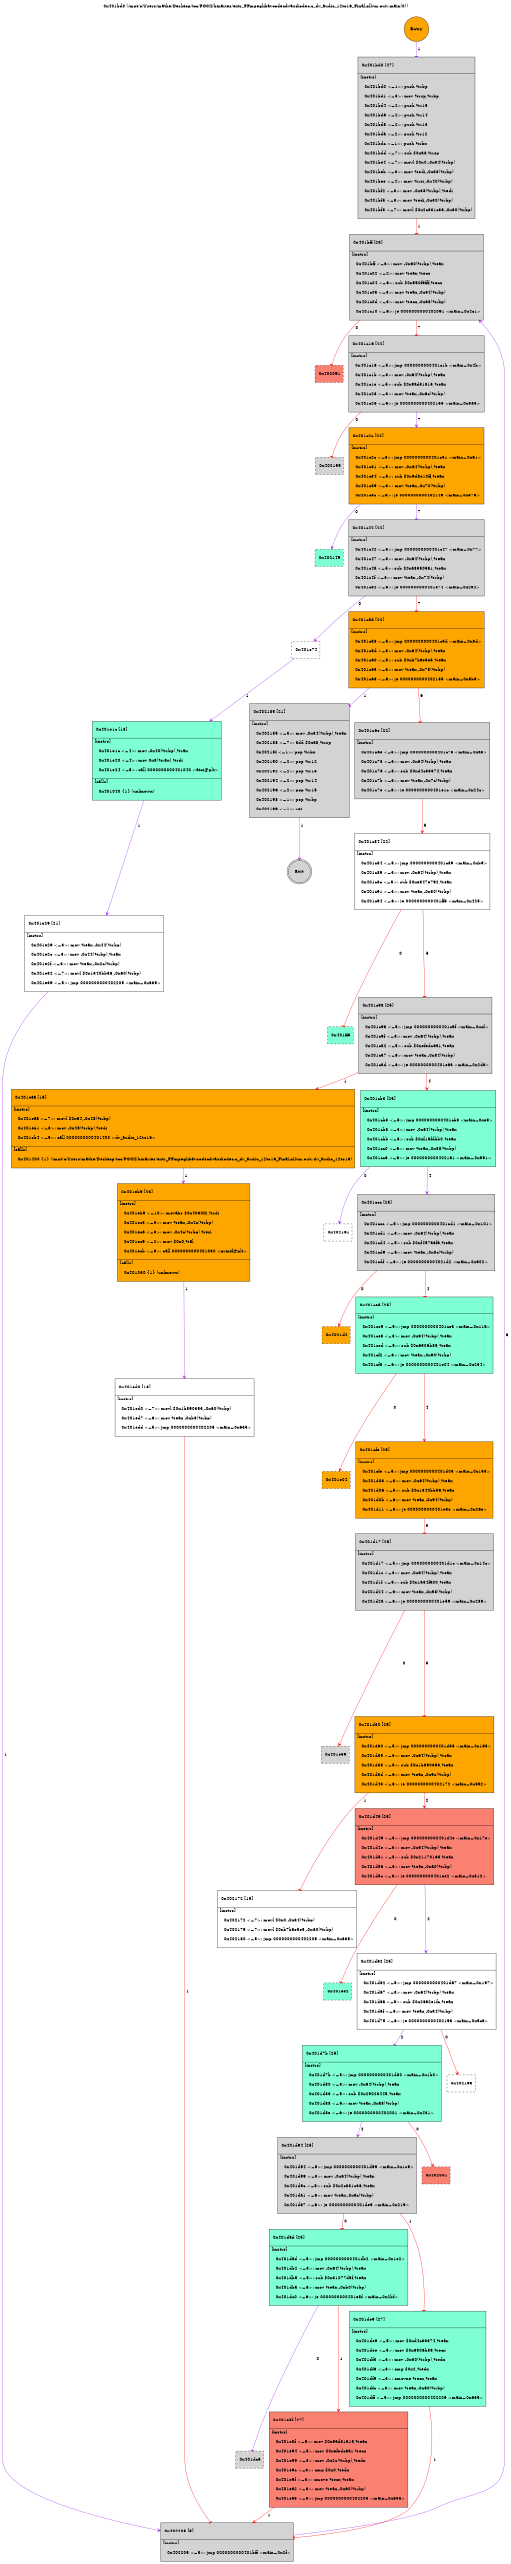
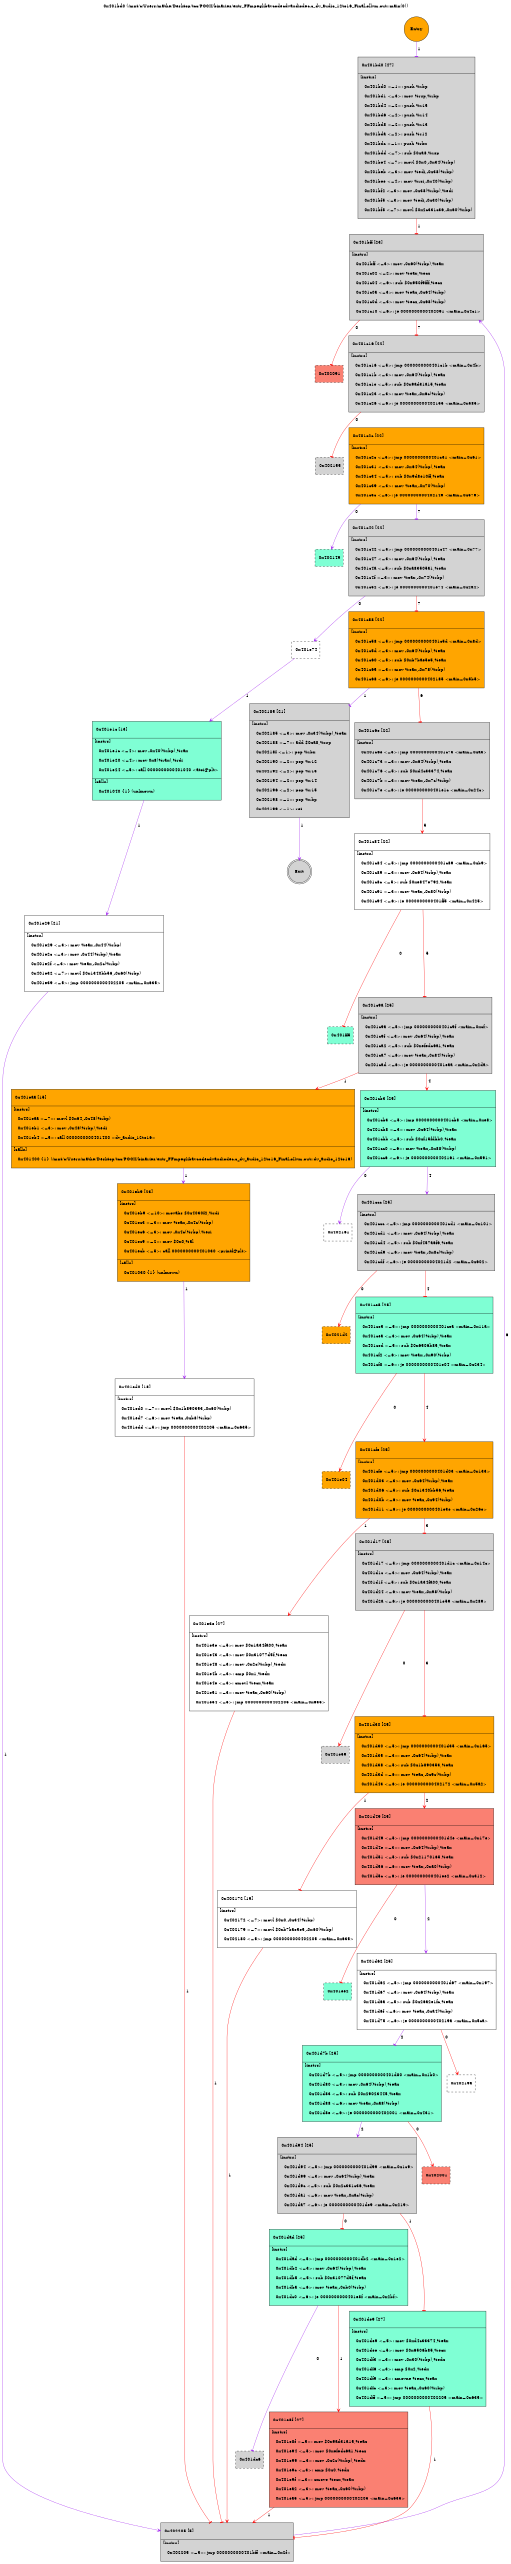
edge "0x401c16 [22]" -> "0x401c2c [22]": removed, label "7"
node "0x401e3e [27]": added
edge "0x402172 [19]" -> "0x402205 [5]": added, label "1"
